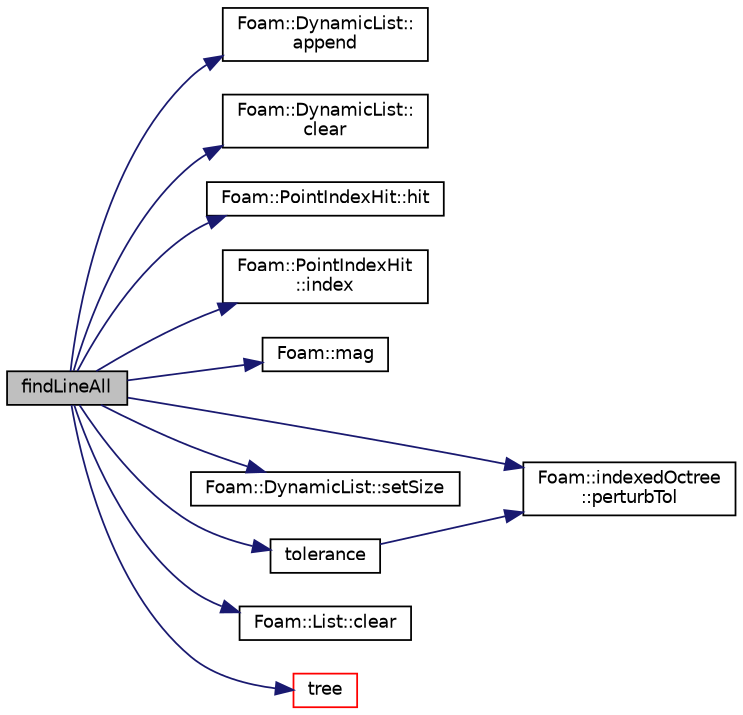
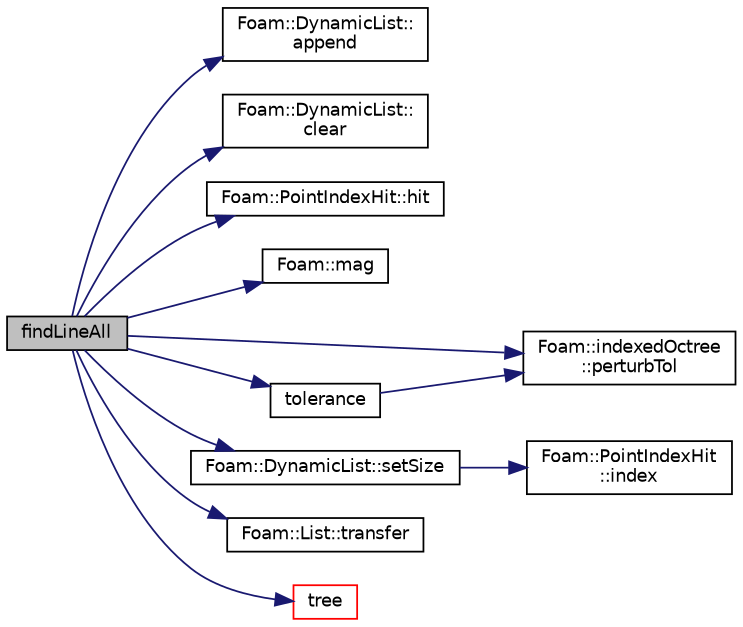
edge "findLineAll" -> "Foam::PointIndexHit ::index": now "Foam::DynamicList::setSize" -> "Foam::PointIndexHit ::index"
node "Foam::List::clear": label "Foam::List::clear" -> "Foam::List::transfer"
